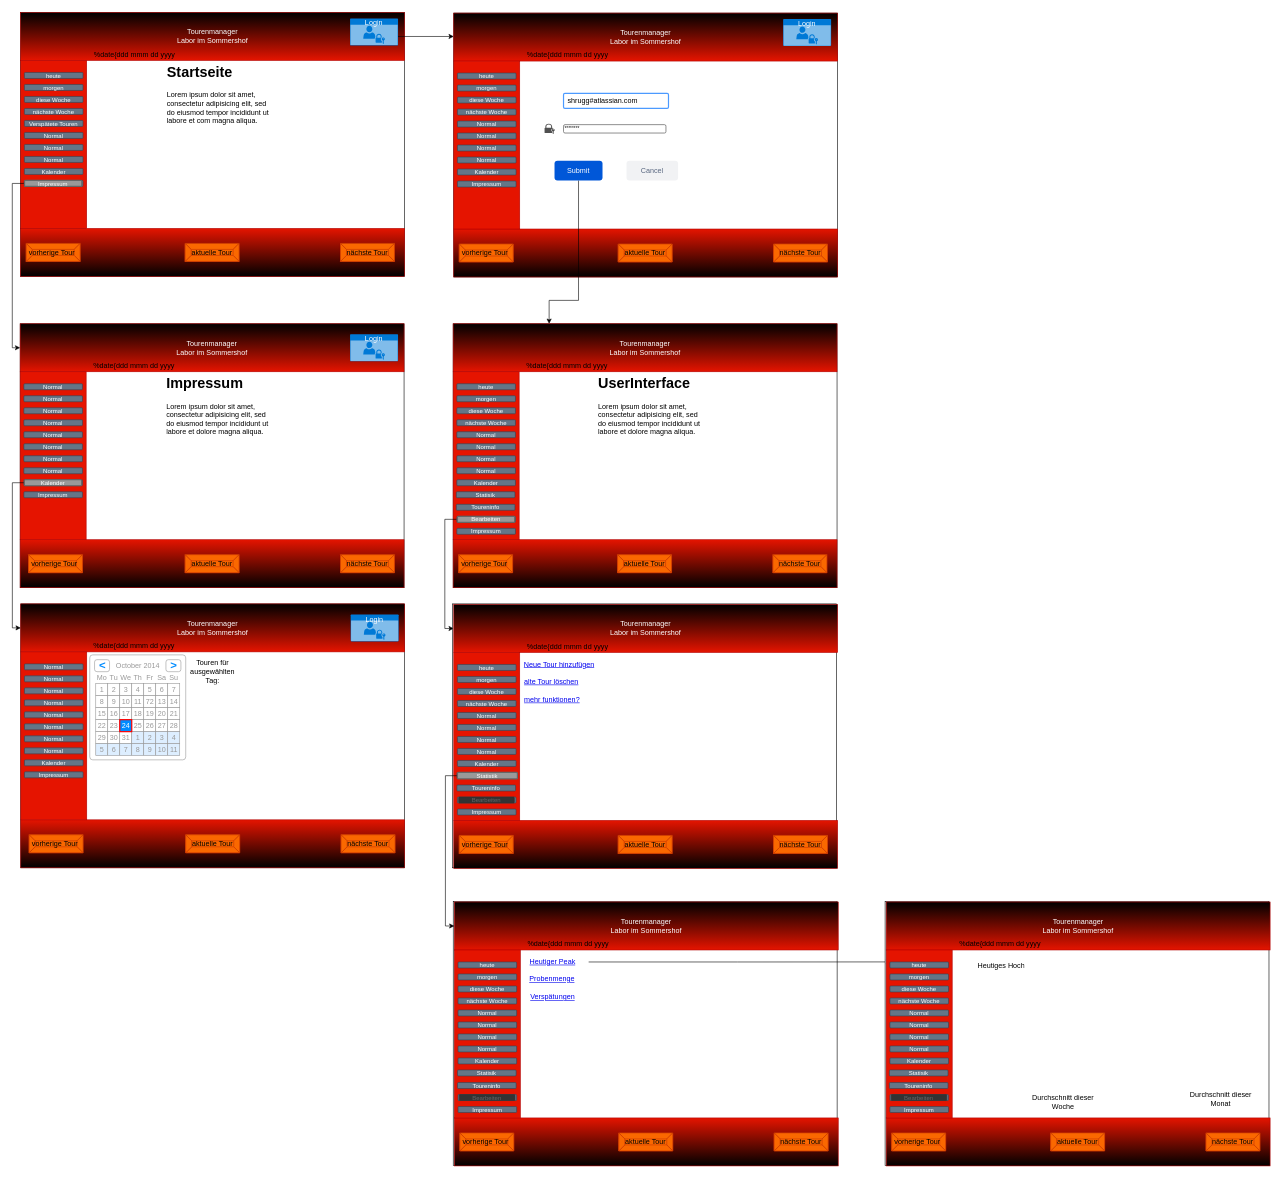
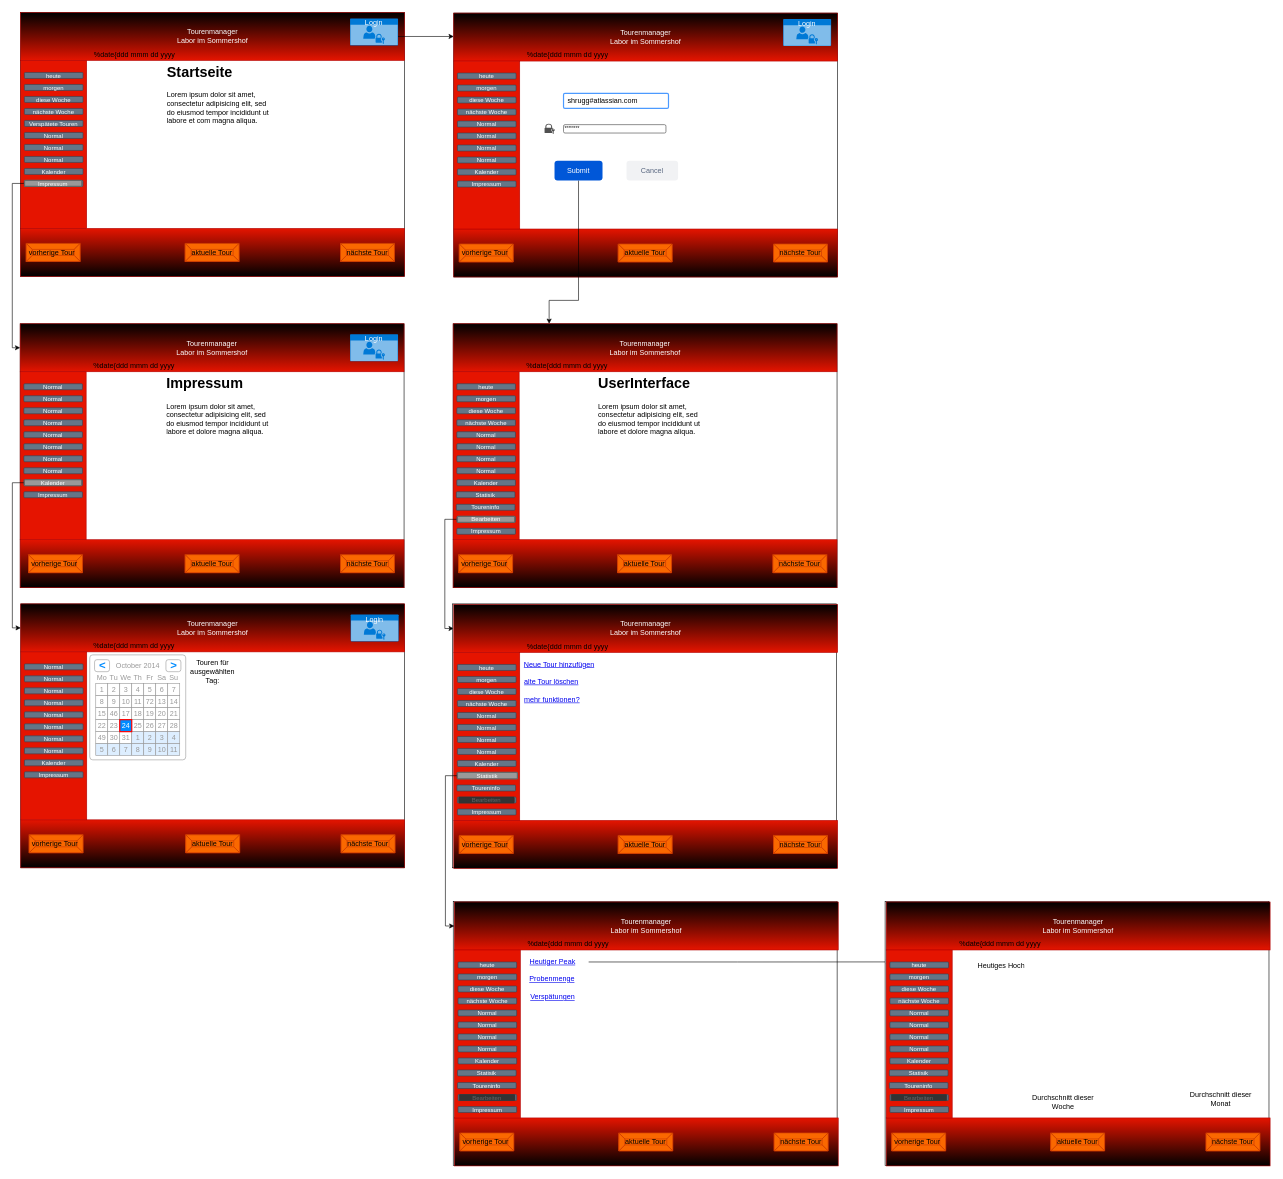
node "16": label "16" -> "46"
node "29": label "29" -> "49"
